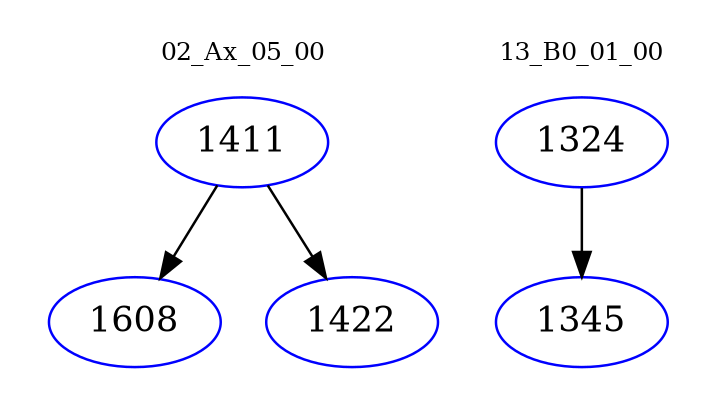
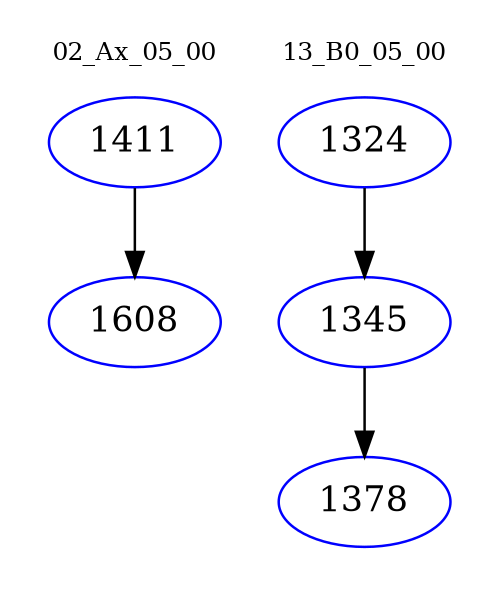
cluster "13_B0_01_00": label "13_B0_01_00" -> "13_B0_05_00"
node "1422": removed
node "1378": added
